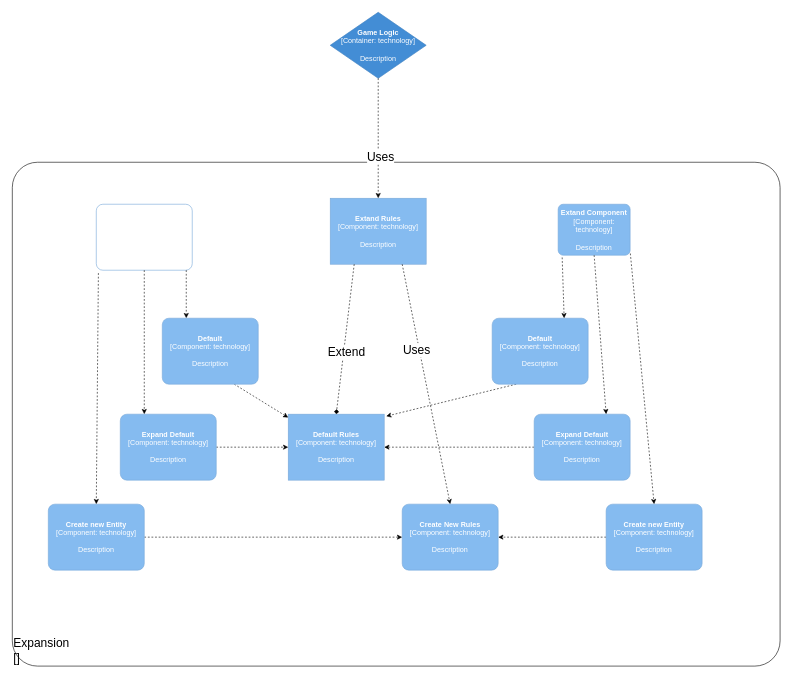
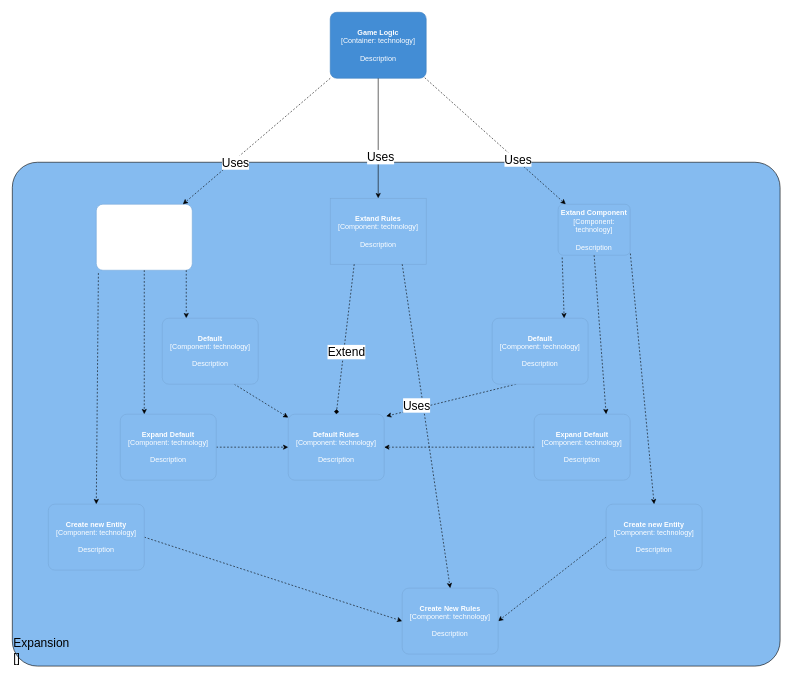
node "Game Logic [Container: technology] Description": shape diamond -> rounded rectangle
edge "Game Logic [Container: technology] Description" -> "Extand Rules [Component: technology] Description": style dashed -> solid
edge "Game Logic [Container: technology] Description" -> "Extand Table [Component: technology] Description": added, label "Uses"
edge "Game Logic [Container: technology] Description" -> "Extand Component [Component: technology] Description": added, label "Uses"
node "Expansion []": fillcolor #ffffff -> #85bbf0
node "Default Rules [Component: technology] Description": shape rectangle -> rounded rectangle
node "Create New Rules [Component: technology] Description": moved (450, 537) -> (450, 621)
